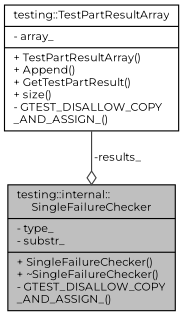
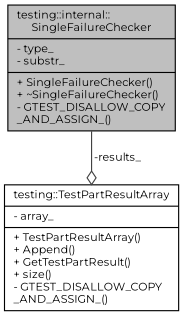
edge "testing::TestPartResultArray" -> "testing::internal::": reversed
